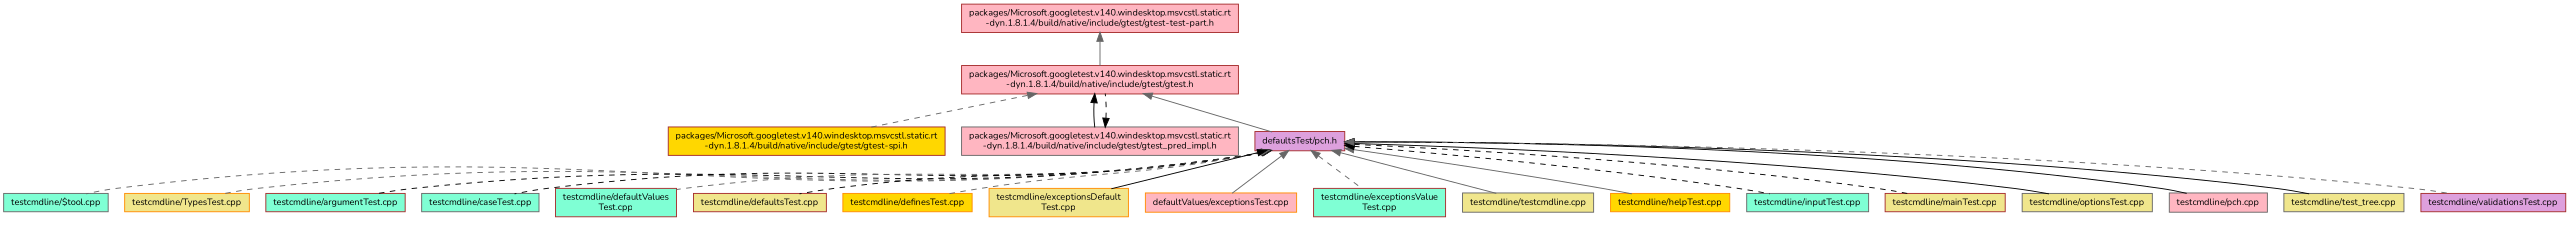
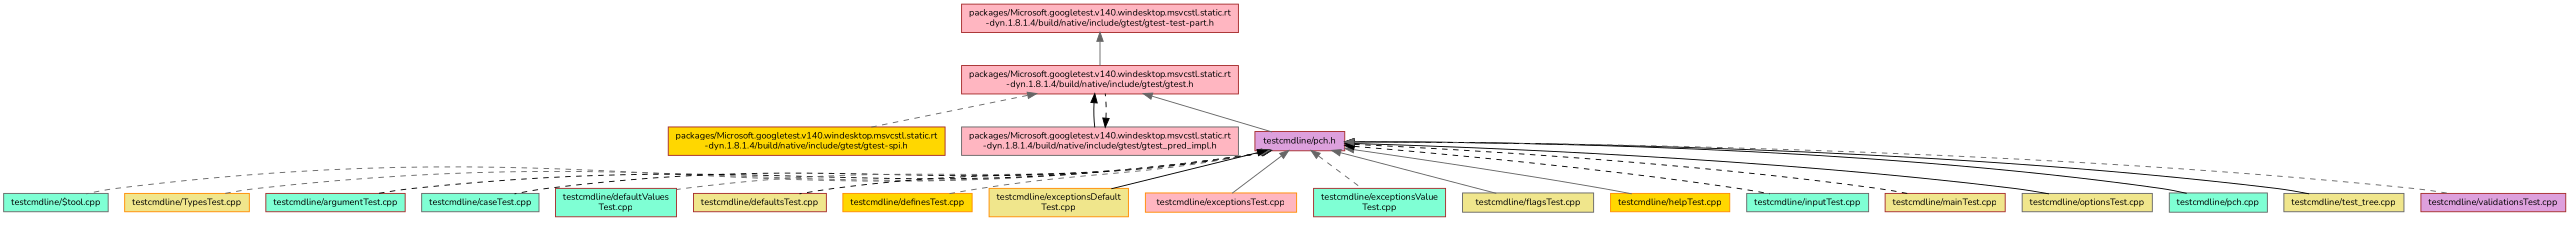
node "defaultsTest/pch.h": label "defaultsTest/pch.h" -> "testcmdline/pch.h"
node "defaultValues/exceptionsTest.cpp": label "defaultValues/exceptionsTest.cpp" -> "testcmdline/exceptionsTest.cpp"
node "testcmdline/testcmdline.cpp": label "testcmdline/testcmdline.cpp" -> "testcmdline/flagsTest.cpp"
node "testcmdline/pch.cpp": fillcolor lightpink -> aquamarine
